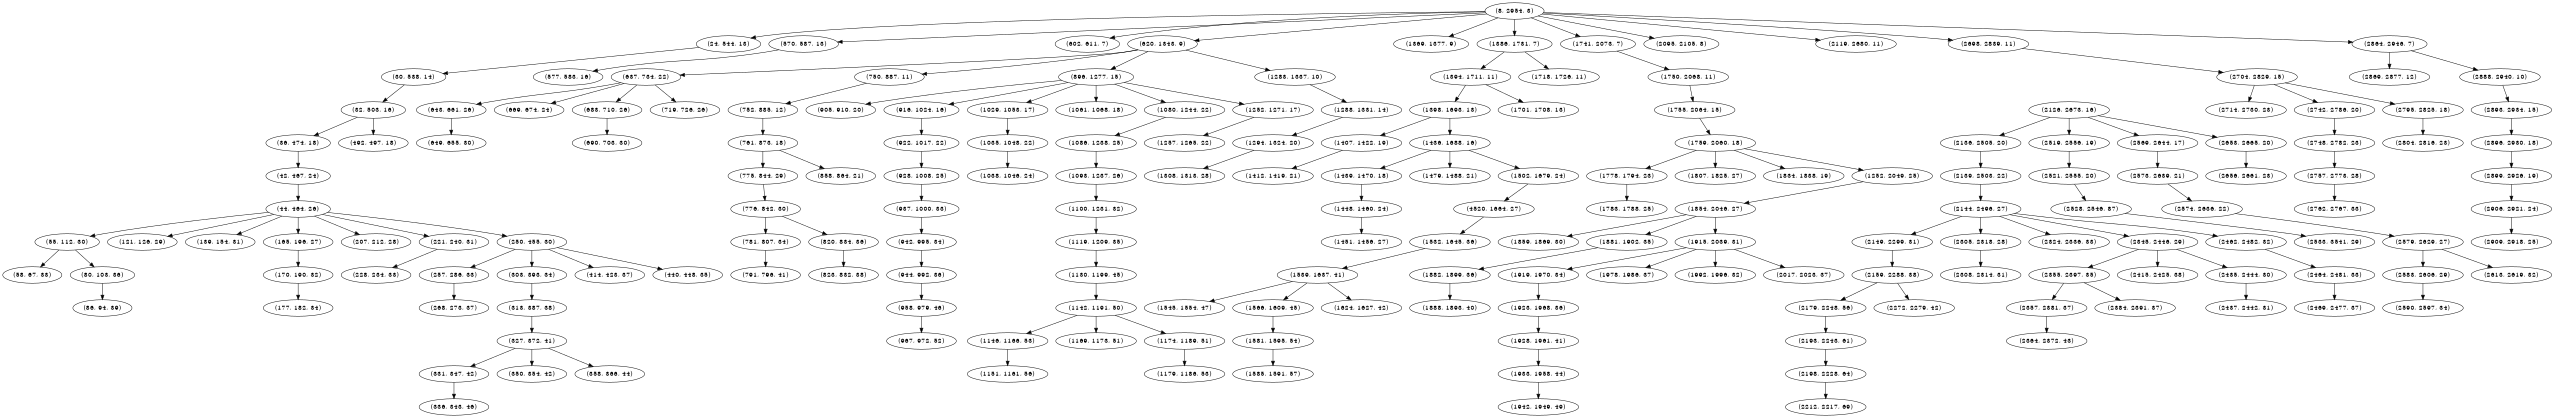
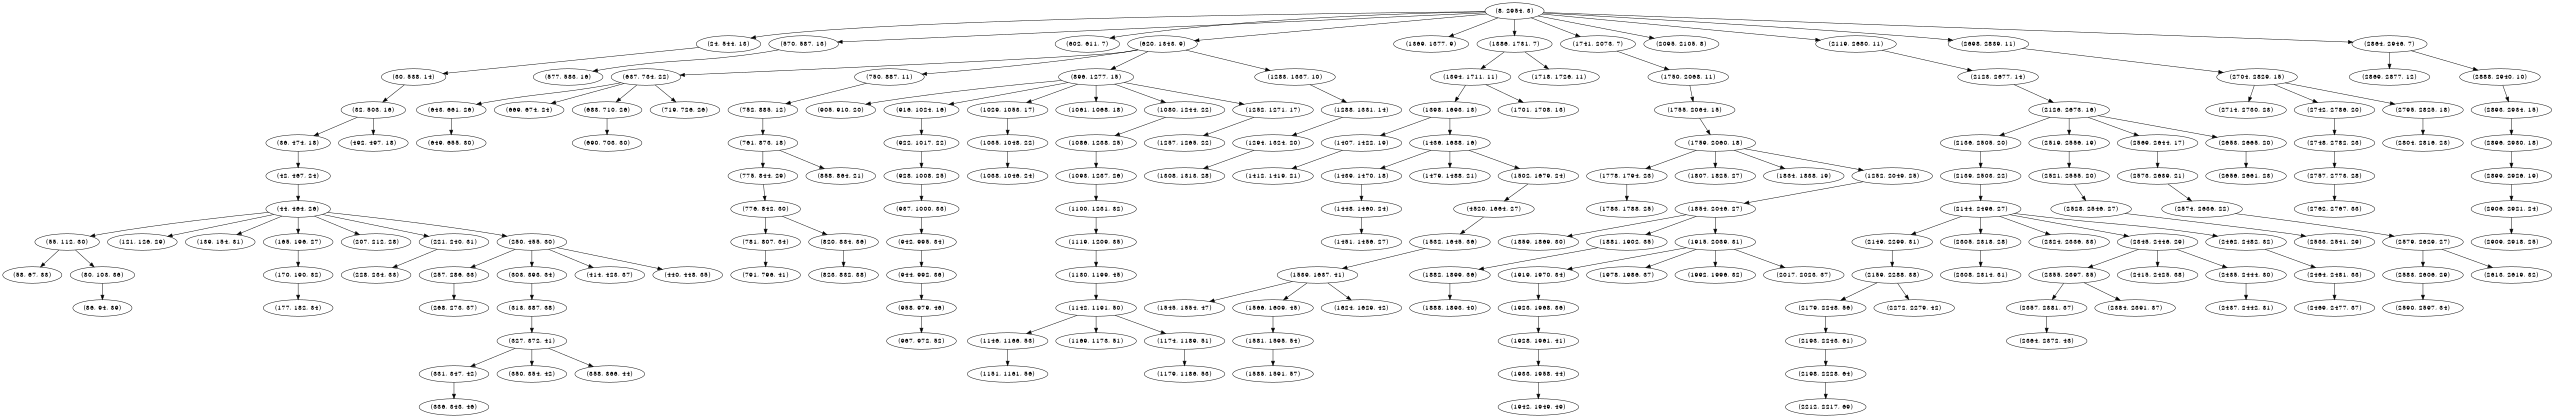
node "(2123, 2677, 14)": added
node "(2528, 2546, 87)": label "(2528, 2546, 87)" -> "(2528, 2546, 27)"
node "(2533, 3541, 29)": label "(2533, 3541, 29)" -> "(2533, 2541, 29)"
node "(1624, 1627, 42)": label "(1624, 1627, 42)" -> "(1624, 1629, 42)"
